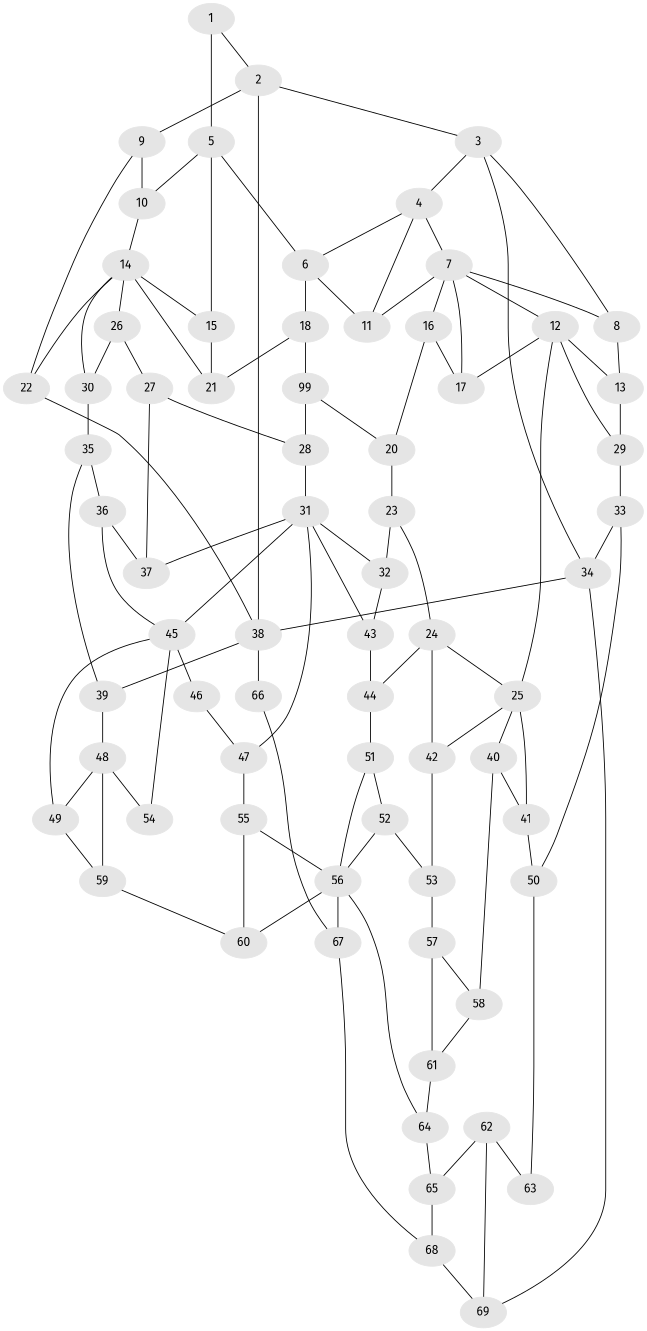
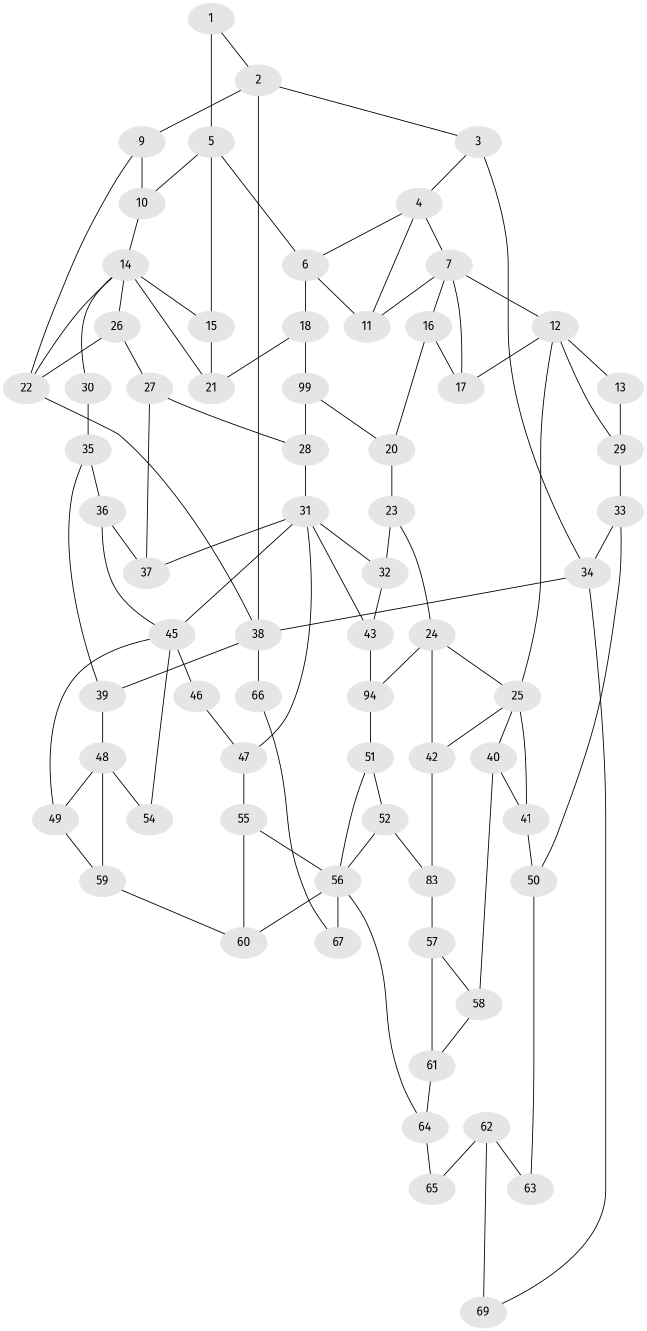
node "8": removed
edge "26" -- "30": now "26" -- "22"
node "44": label "44" -> "94"
node "53": label "53" -> "83"
node "68": removed
